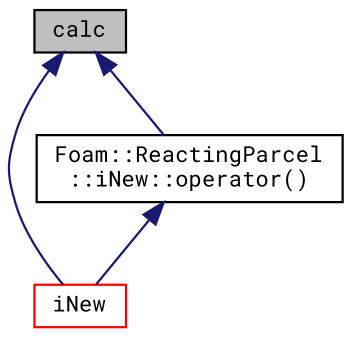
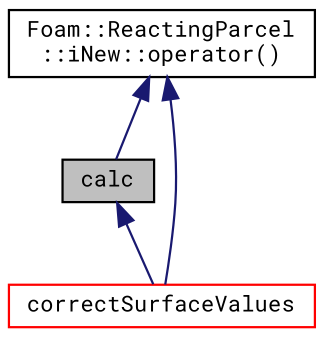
edge "Foam::ReactingParcel ::iNew::operator()" -> "calc": reversed
node "iNew": label "iNew" -> "correctSurfaceValues"
